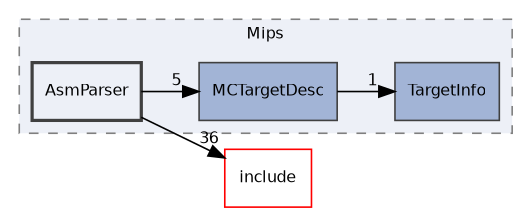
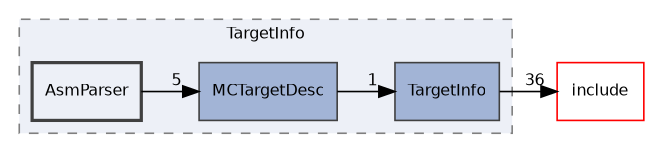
cluster "Mips": label "Mips" -> "TargetInfo"
edge "AsmParser" -> "include": now "TargetInfo" -> "include"
